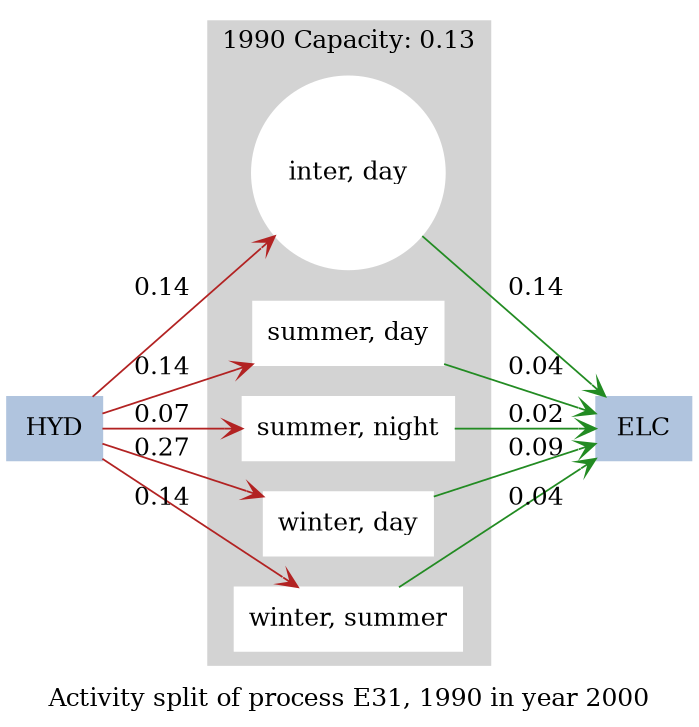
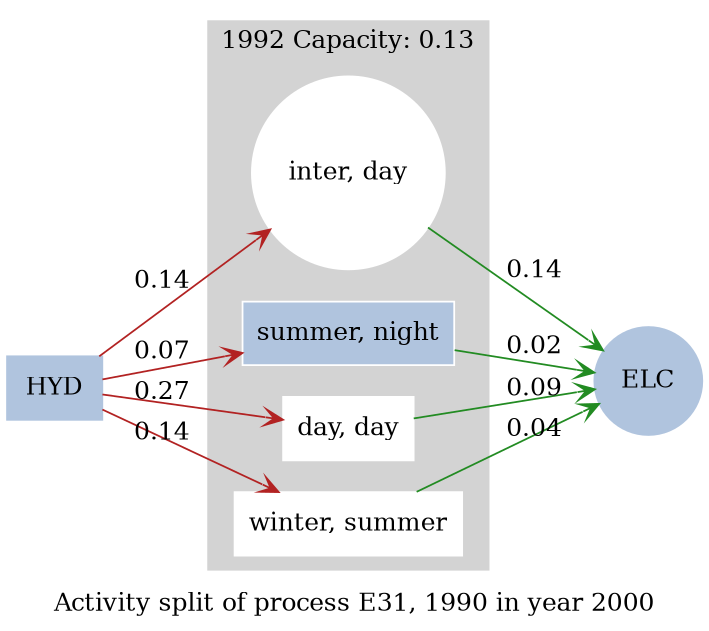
cluster "1990 Capacity: 0.13": label "1990 Capacity: 0.13" -> "1992 Capacity: 0.13"
node "summer, day": removed
node "summer, night": fillcolor white -> lightsteelblue
node "ELC": shape box -> circle
node "winter, day": label "winter, day" -> "day, day"
